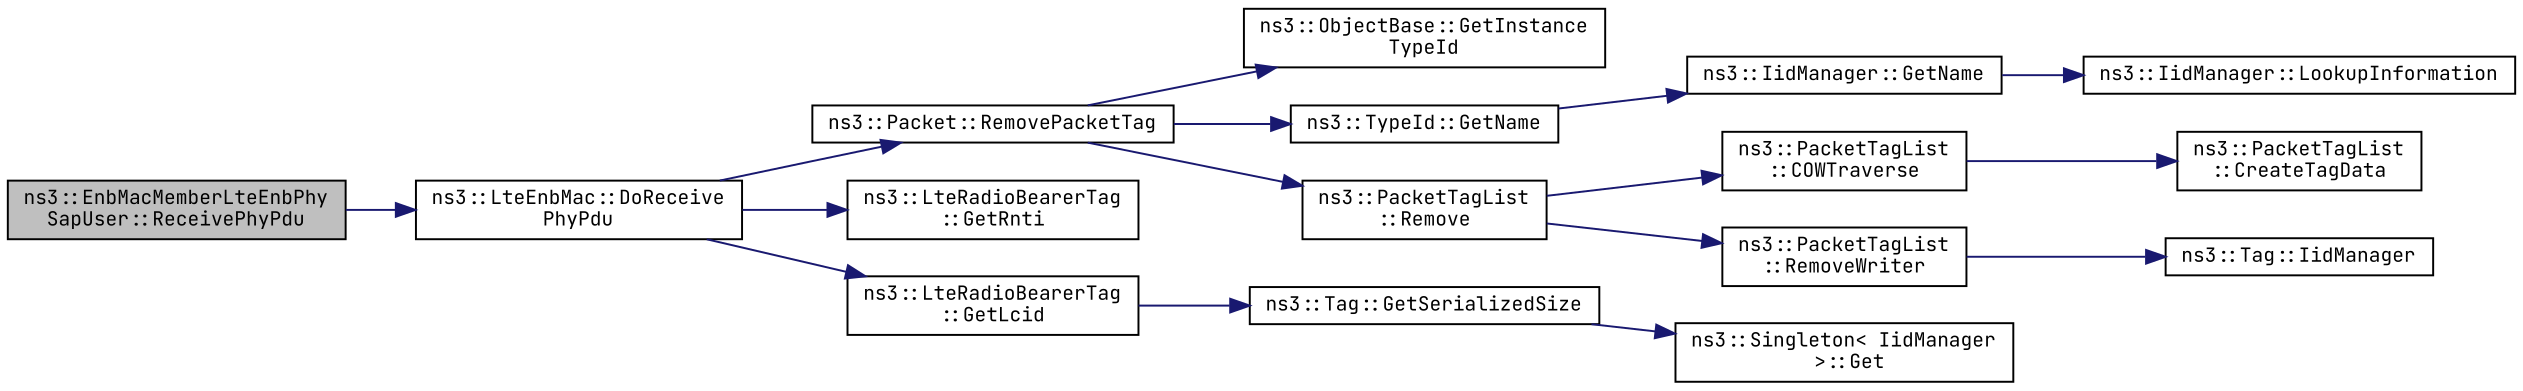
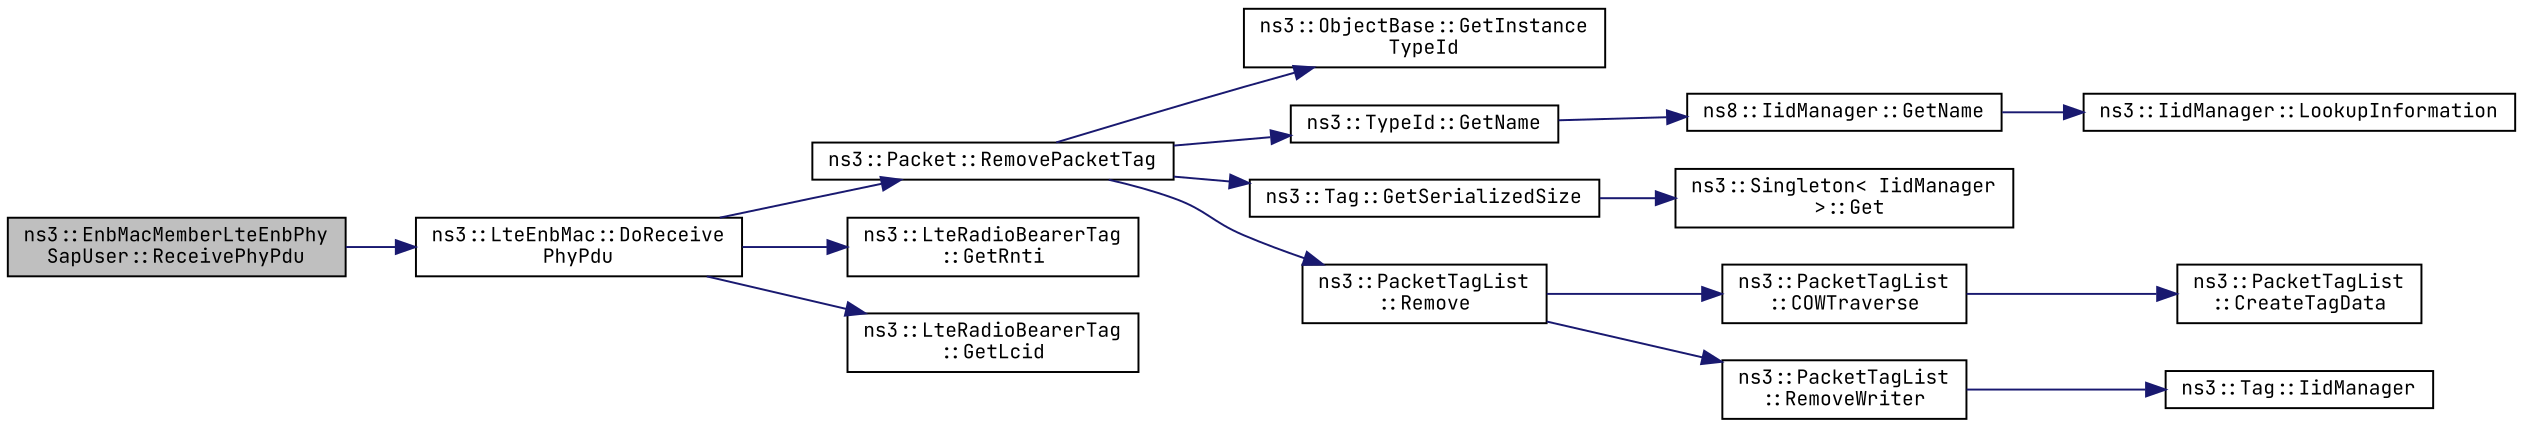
node "ns3::IidManager::GetName": label "ns3::IidManager::GetName" -> "ns8::IidManager::GetName"
edge "ns3::LteRadioBearerTag ::GetLcid" -> "ns3::Tag::GetSerializedSize": now "ns3::Packet::RemovePacketTag" -> "ns3::Tag::GetSerializedSize"
